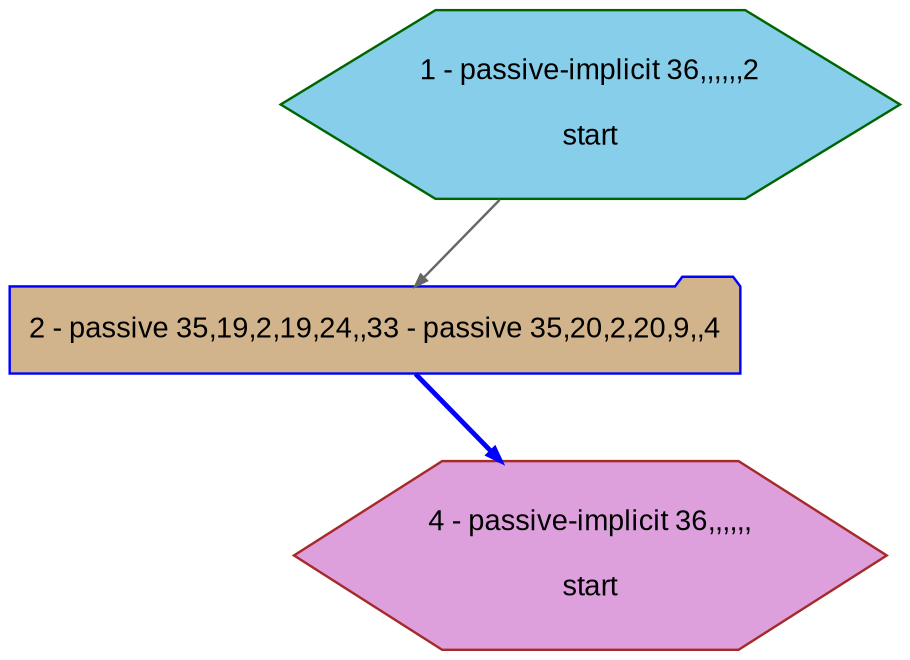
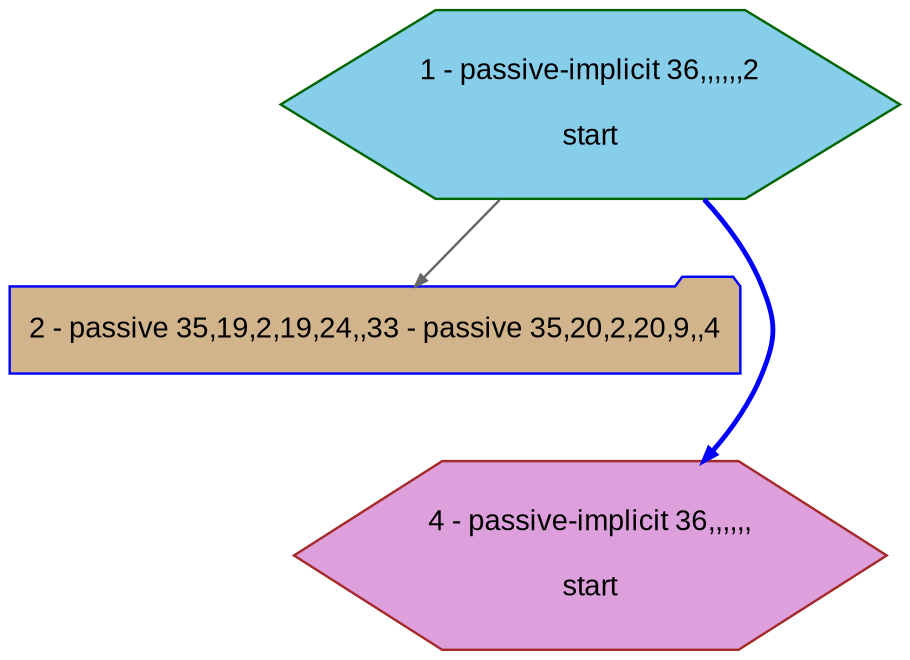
edge "2 - passive 35,19,2,19,24,,33 - passive 35,20,2,20,9,,4" -> "4 - passive-implicit 36,,,,,, start": now "1 - passive-implicit 36,,,,,,2 start" -> "4 - passive-implicit 36,,,,,, start"
